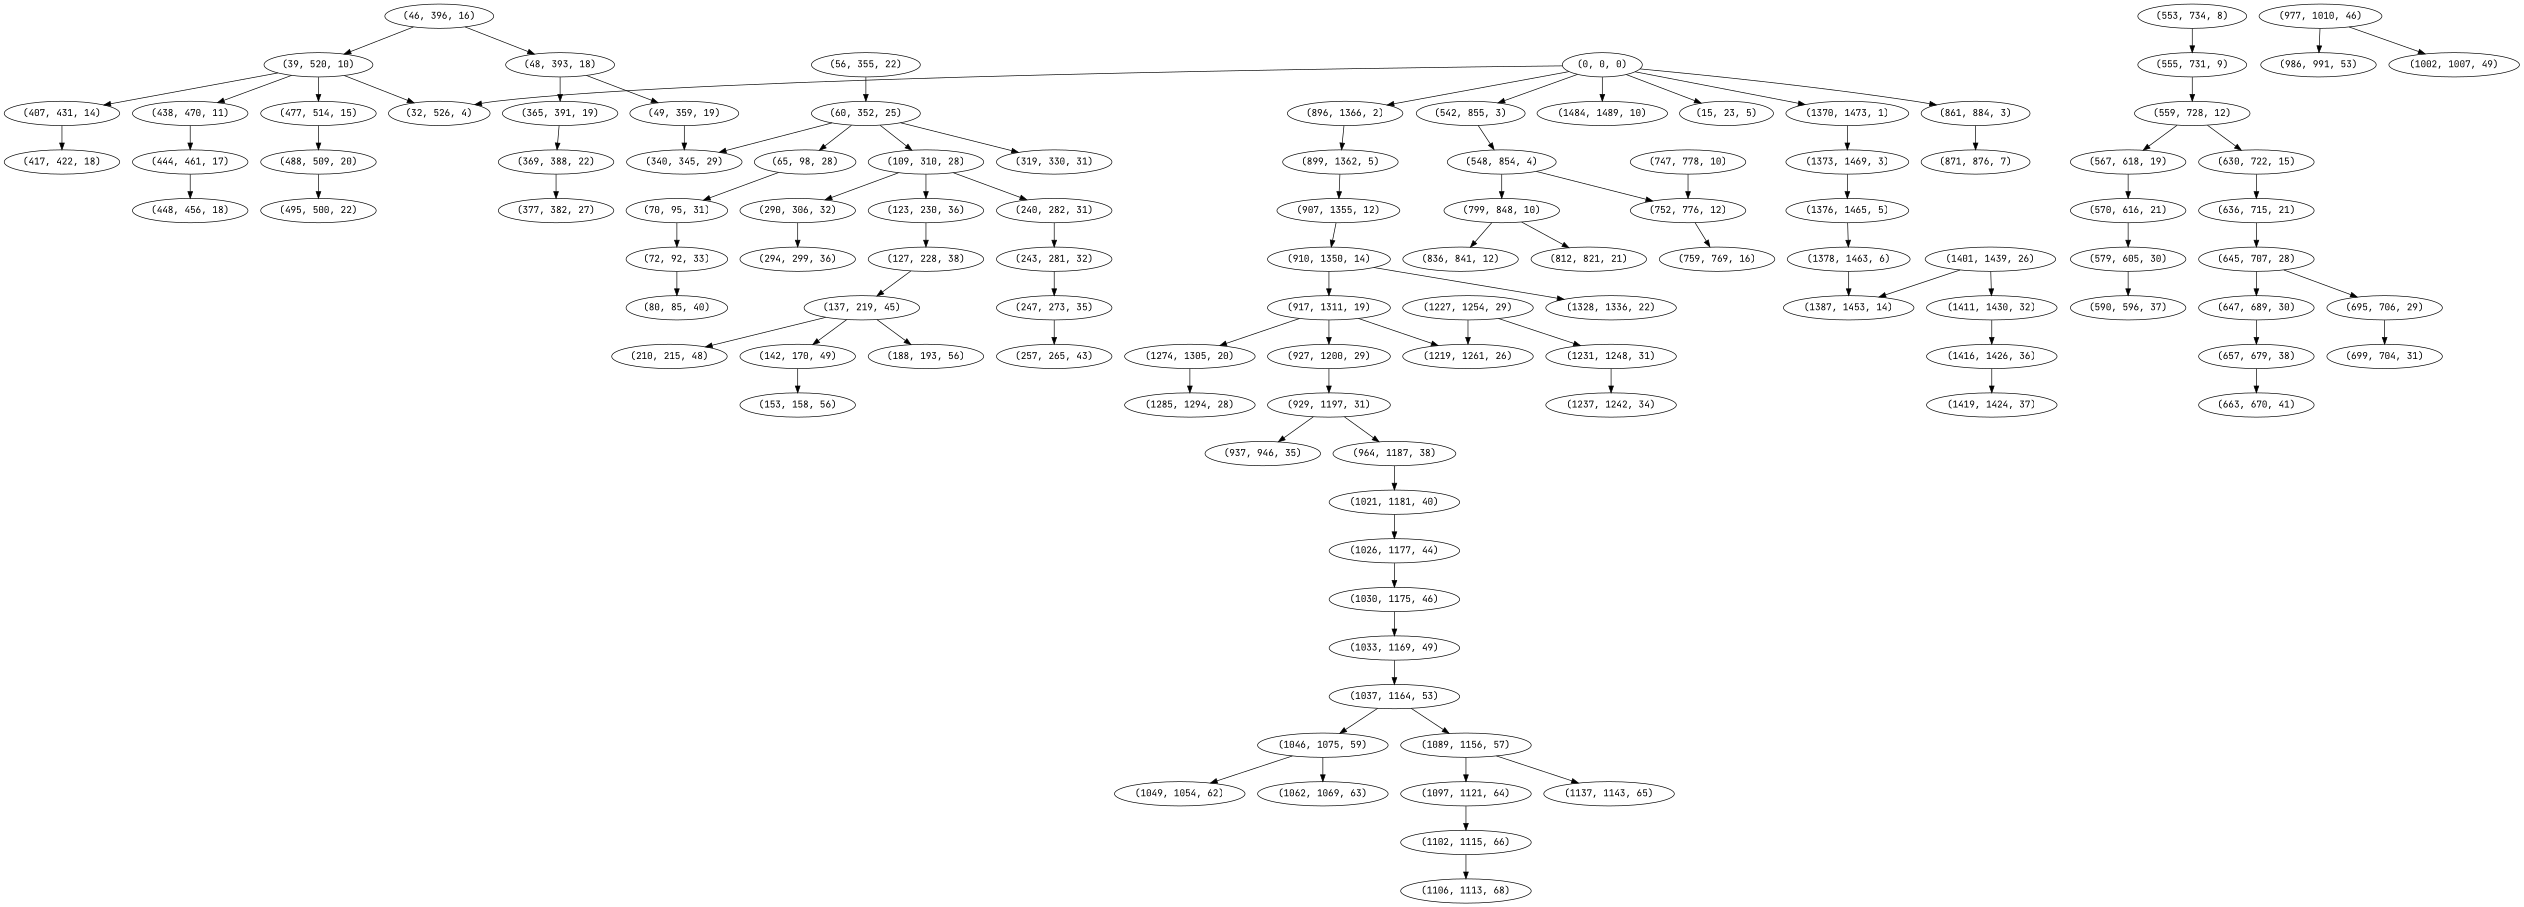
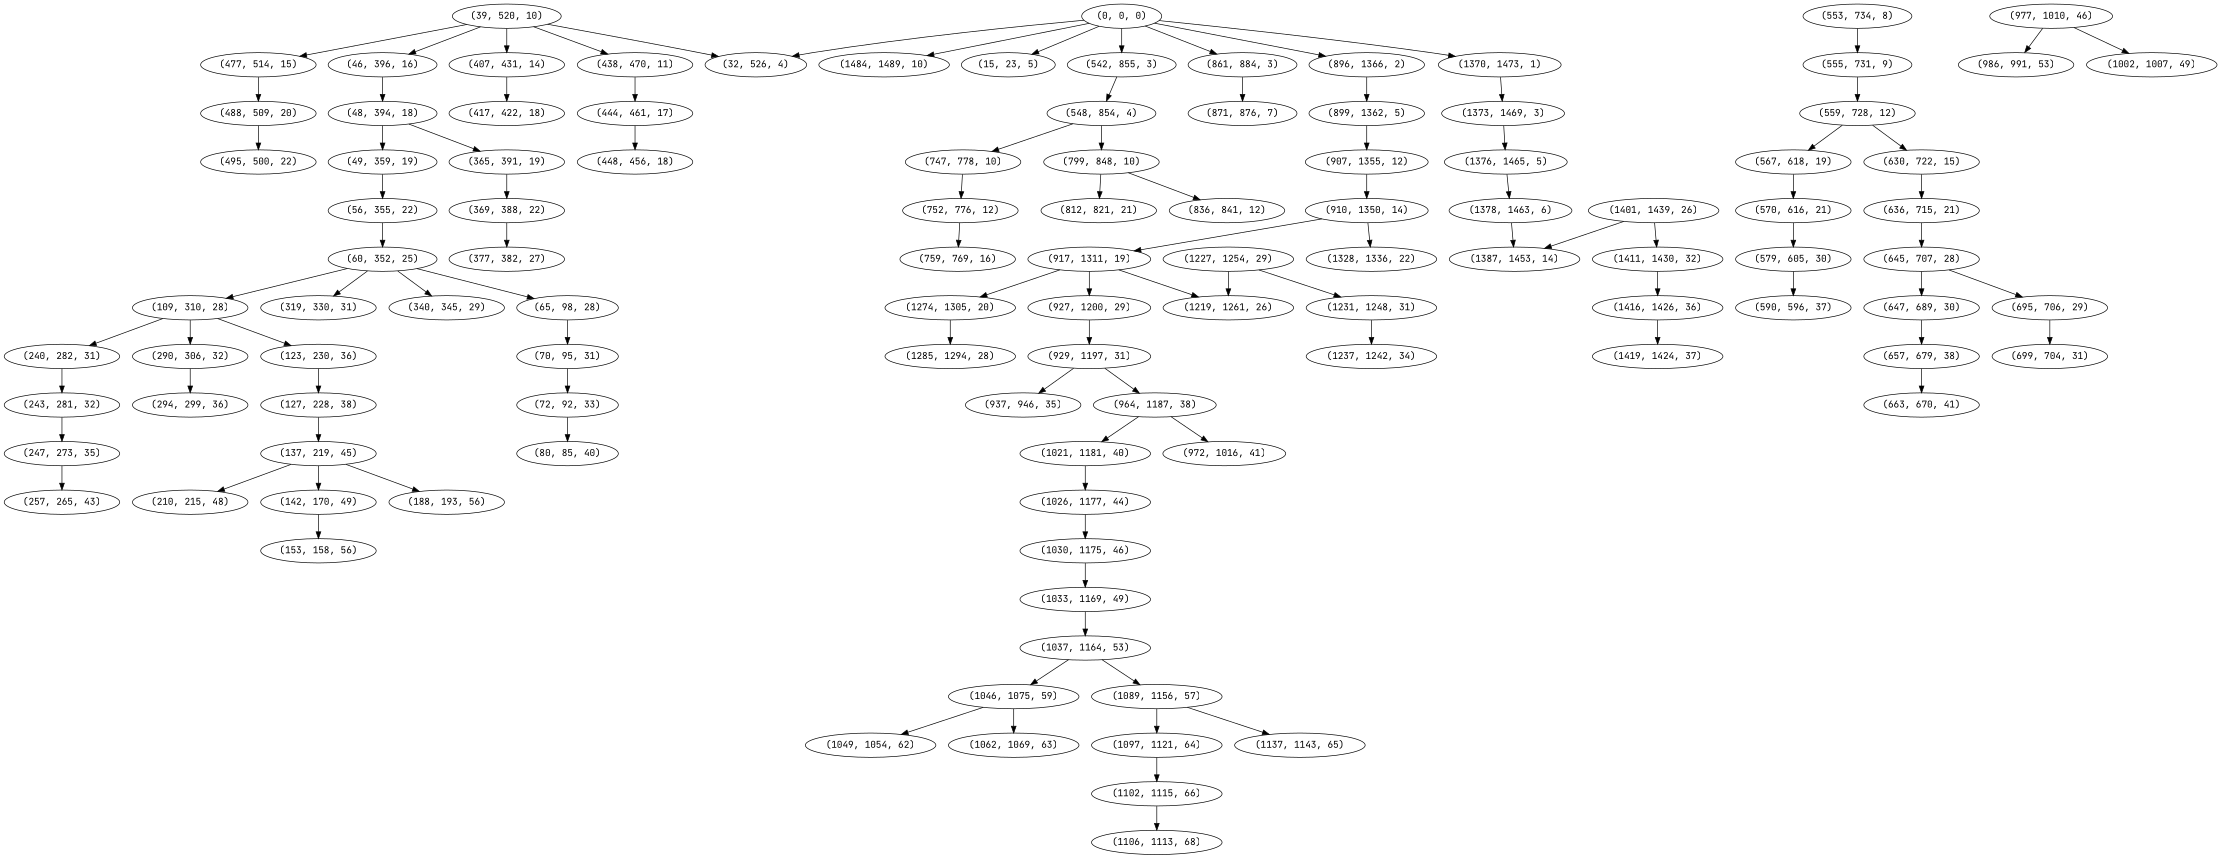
edge "(46, 396, 16)" -> "(39, 520, 10)": reversed
node "(48, 393, 18)": label "(48, 393, 18)" -> "(48, 394, 18)"
edge "(49, 359, 19)" -> "(340, 345, 29)": now "(49, 359, 19)" -> "(56, 355, 22)"
edge "(548, 854, 4)" -> "(752, 776, 12)": now "(548, 854, 4)" -> "(747, 778, 10)"
node "(972, 1016, 41)": added
